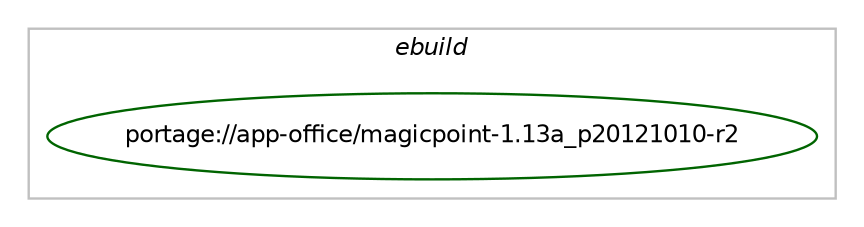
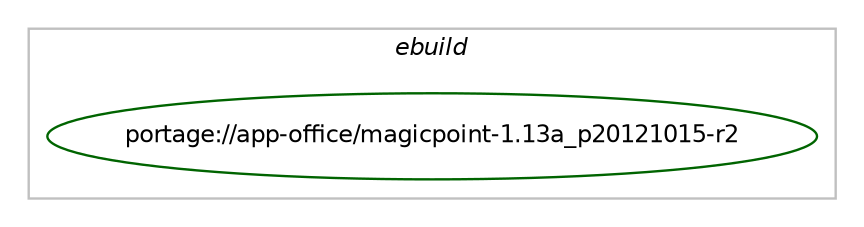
node "portage://app-office/magicpoint-1.13a_p20121010-r2": label "portage://app-office/magicpoint-1.13a_p20121010-r2" -> "portage://app-office/magicpoint-1.13a_p20121015-r2"
